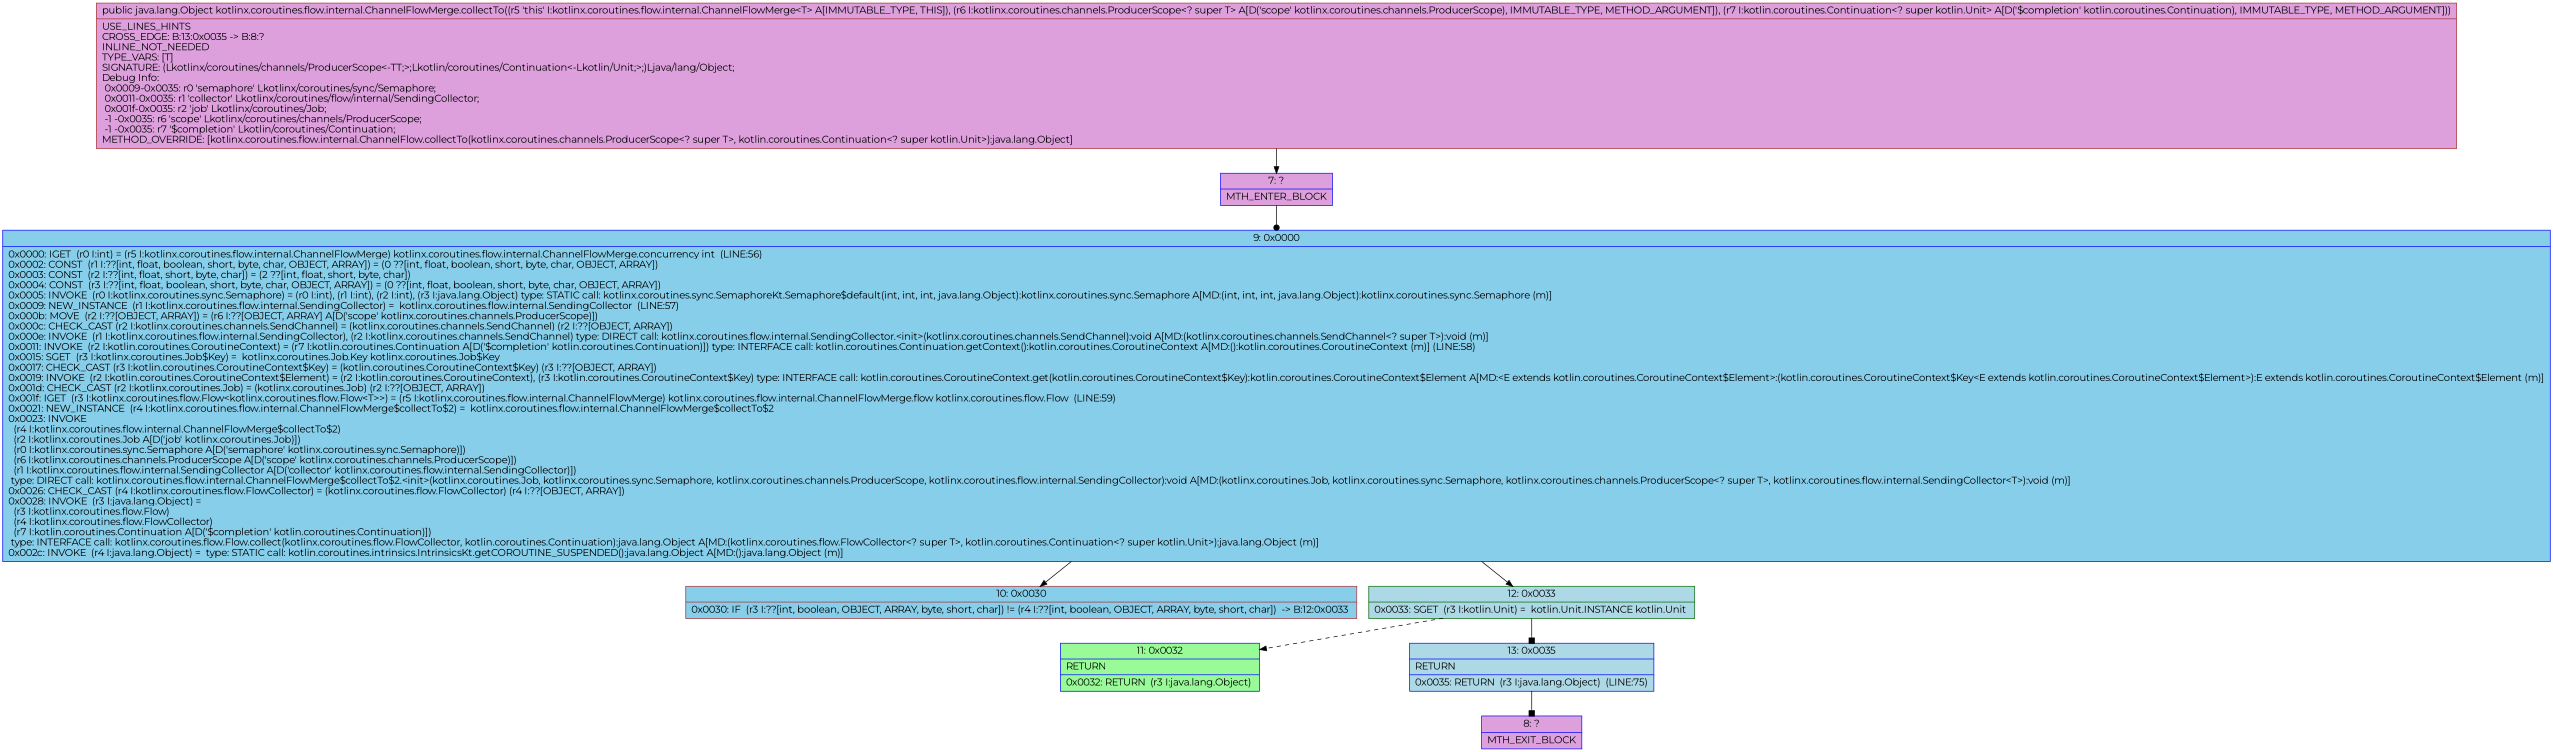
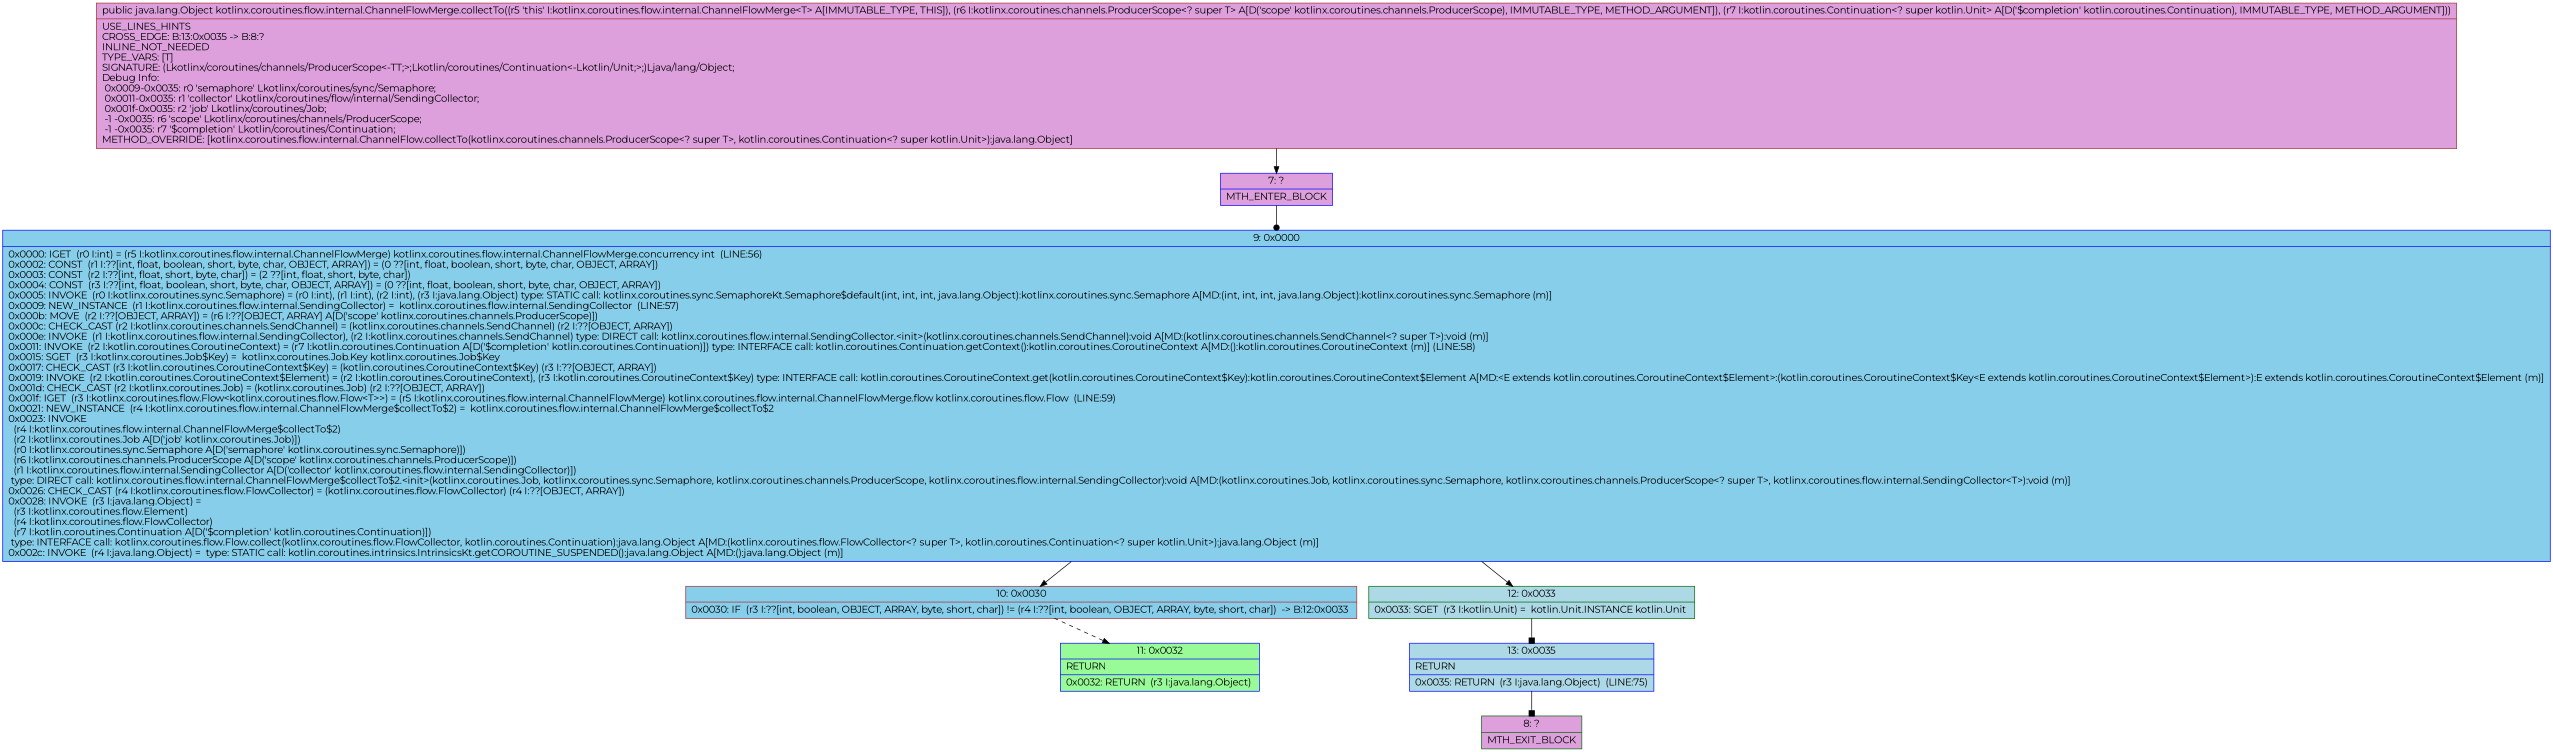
node "9: 0x0000": text "(r3 I:kotlinx.coroutines.flow.Flow)" -> "(r3 I:kotlinx.coroutines.flow.Element)"
edge "12: 0x0033" -> "11: 0x0032": now "10: 0x0030" -> "11: 0x0032"
node "8: ?": color blue -> darkgreen
